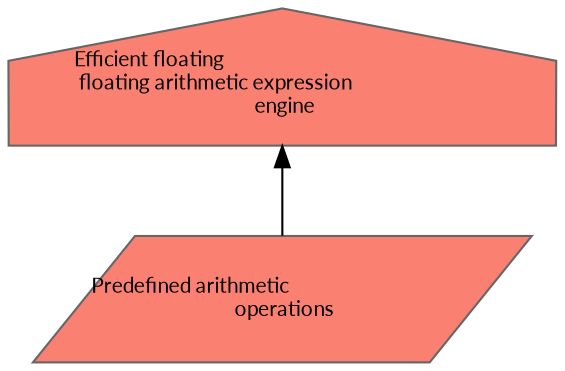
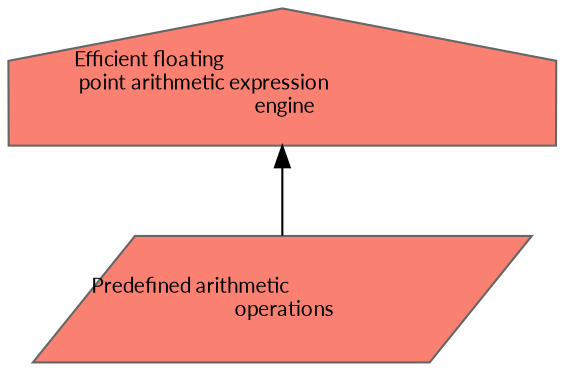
node "Efficient floating floating arithmetic expression engine": label "Efficient floating floating arithmetic expression engine" -> "Efficient floating point arithmetic expression engine"
